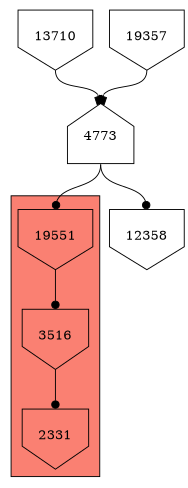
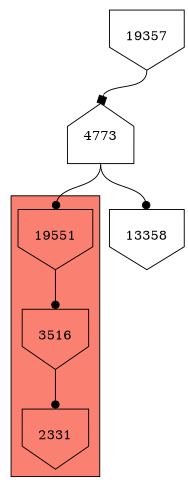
node "13710": removed
node "12358": label "12358" -> "13358"
